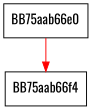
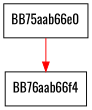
node "BB75aab66f4": label "BB75aab66f4" -> "BB76aab66f4"
